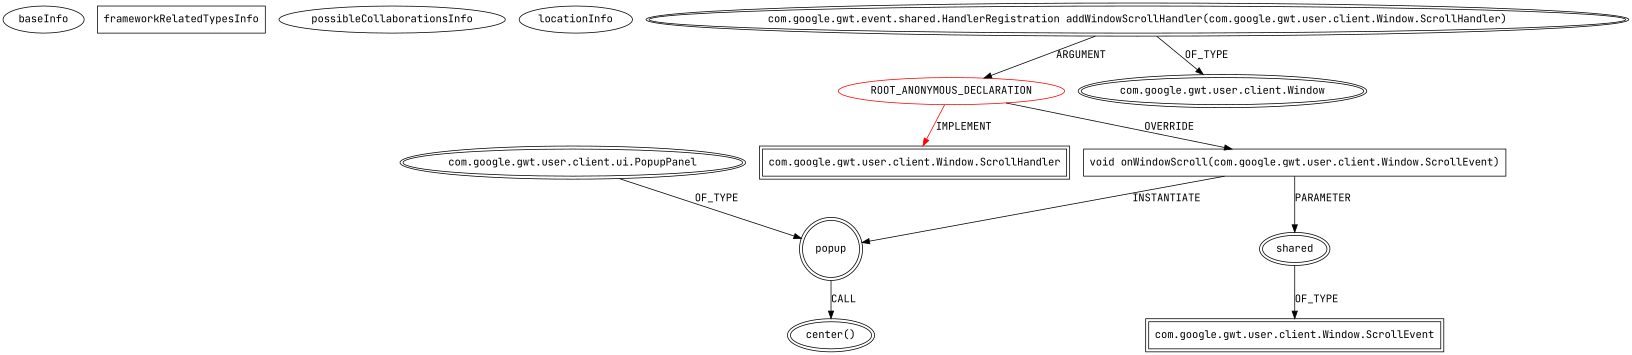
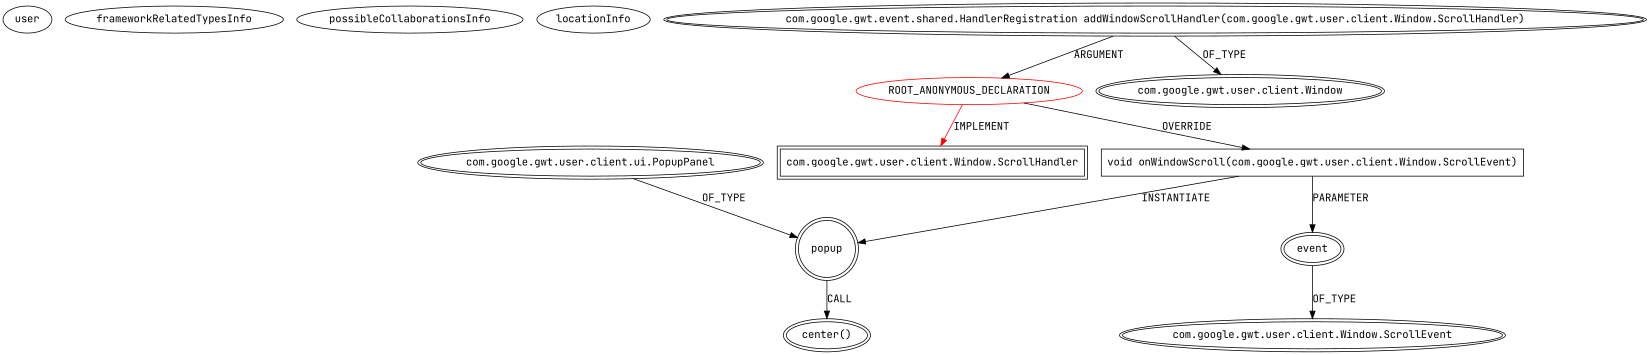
node "baseInfo": label "baseInfo" -> "user"
node "frameworkRelatedTypesInfo": shape box -> ellipse
node "shared": label "shared" -> "event"
node "com.google.gwt.user.client.Window.ScrollEvent": shape box -> ellipse
